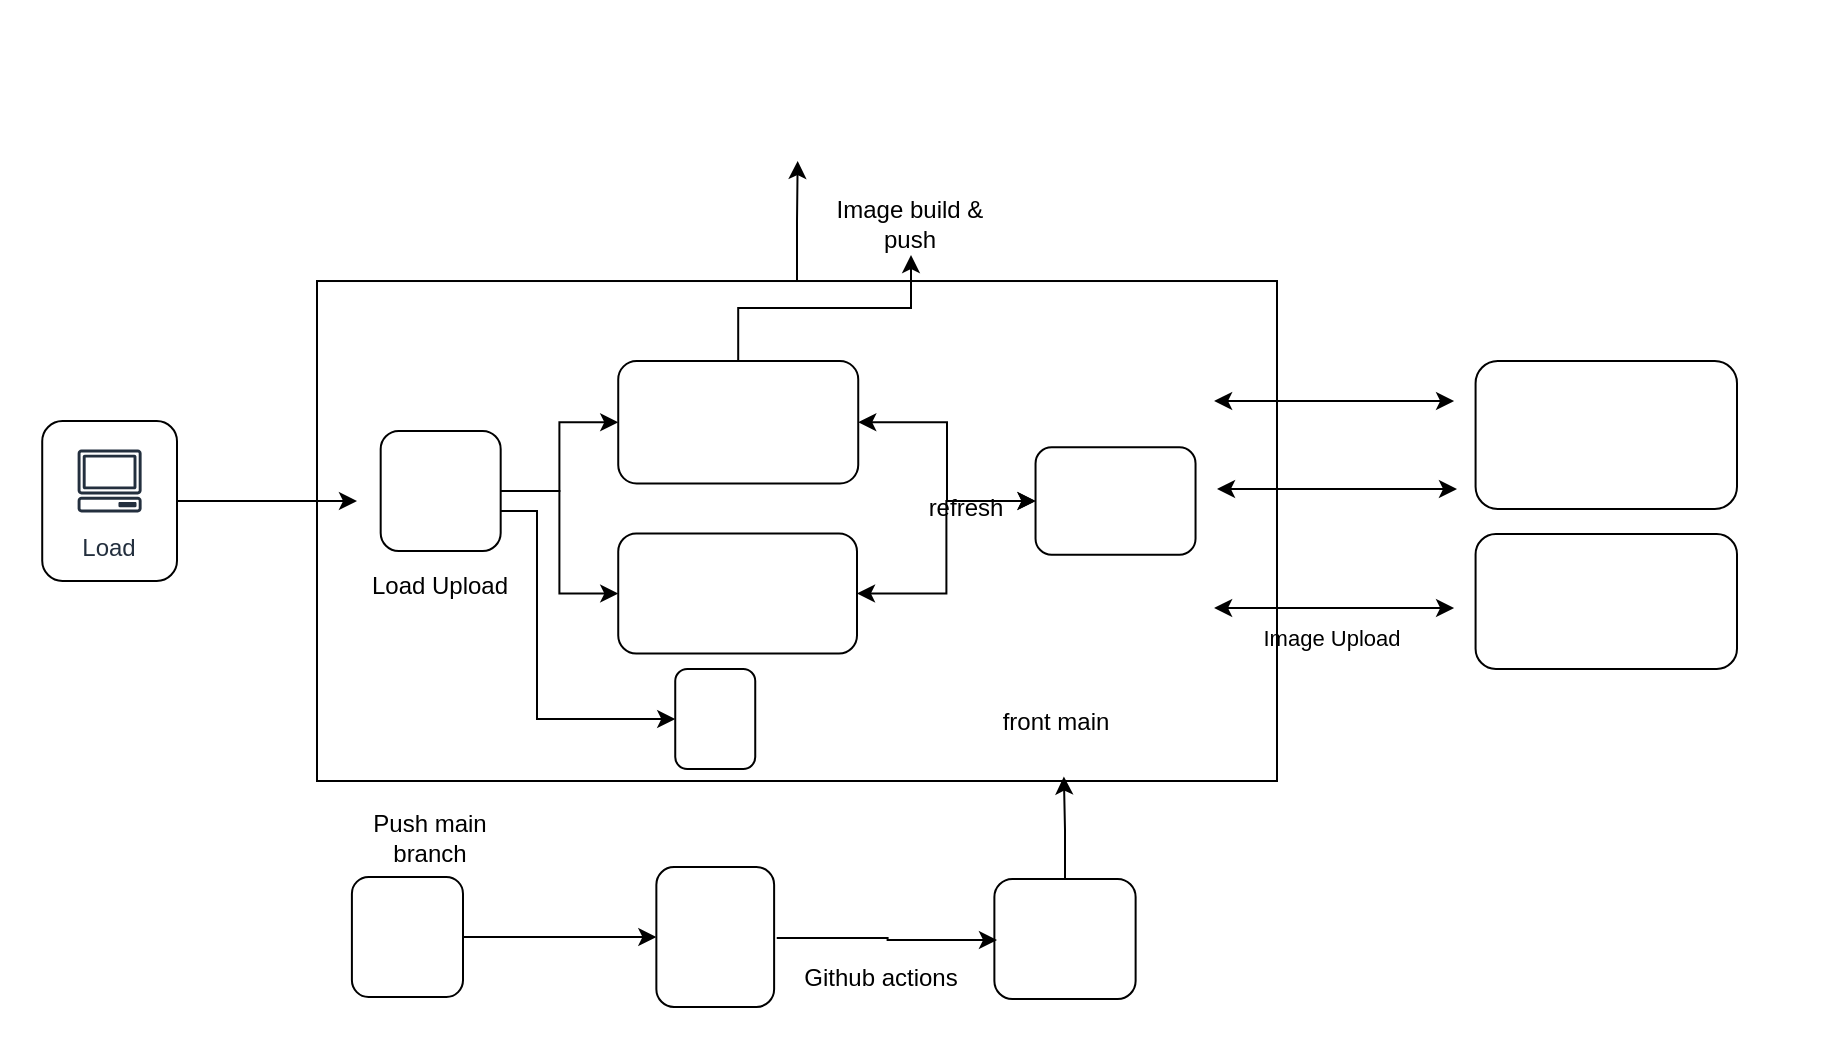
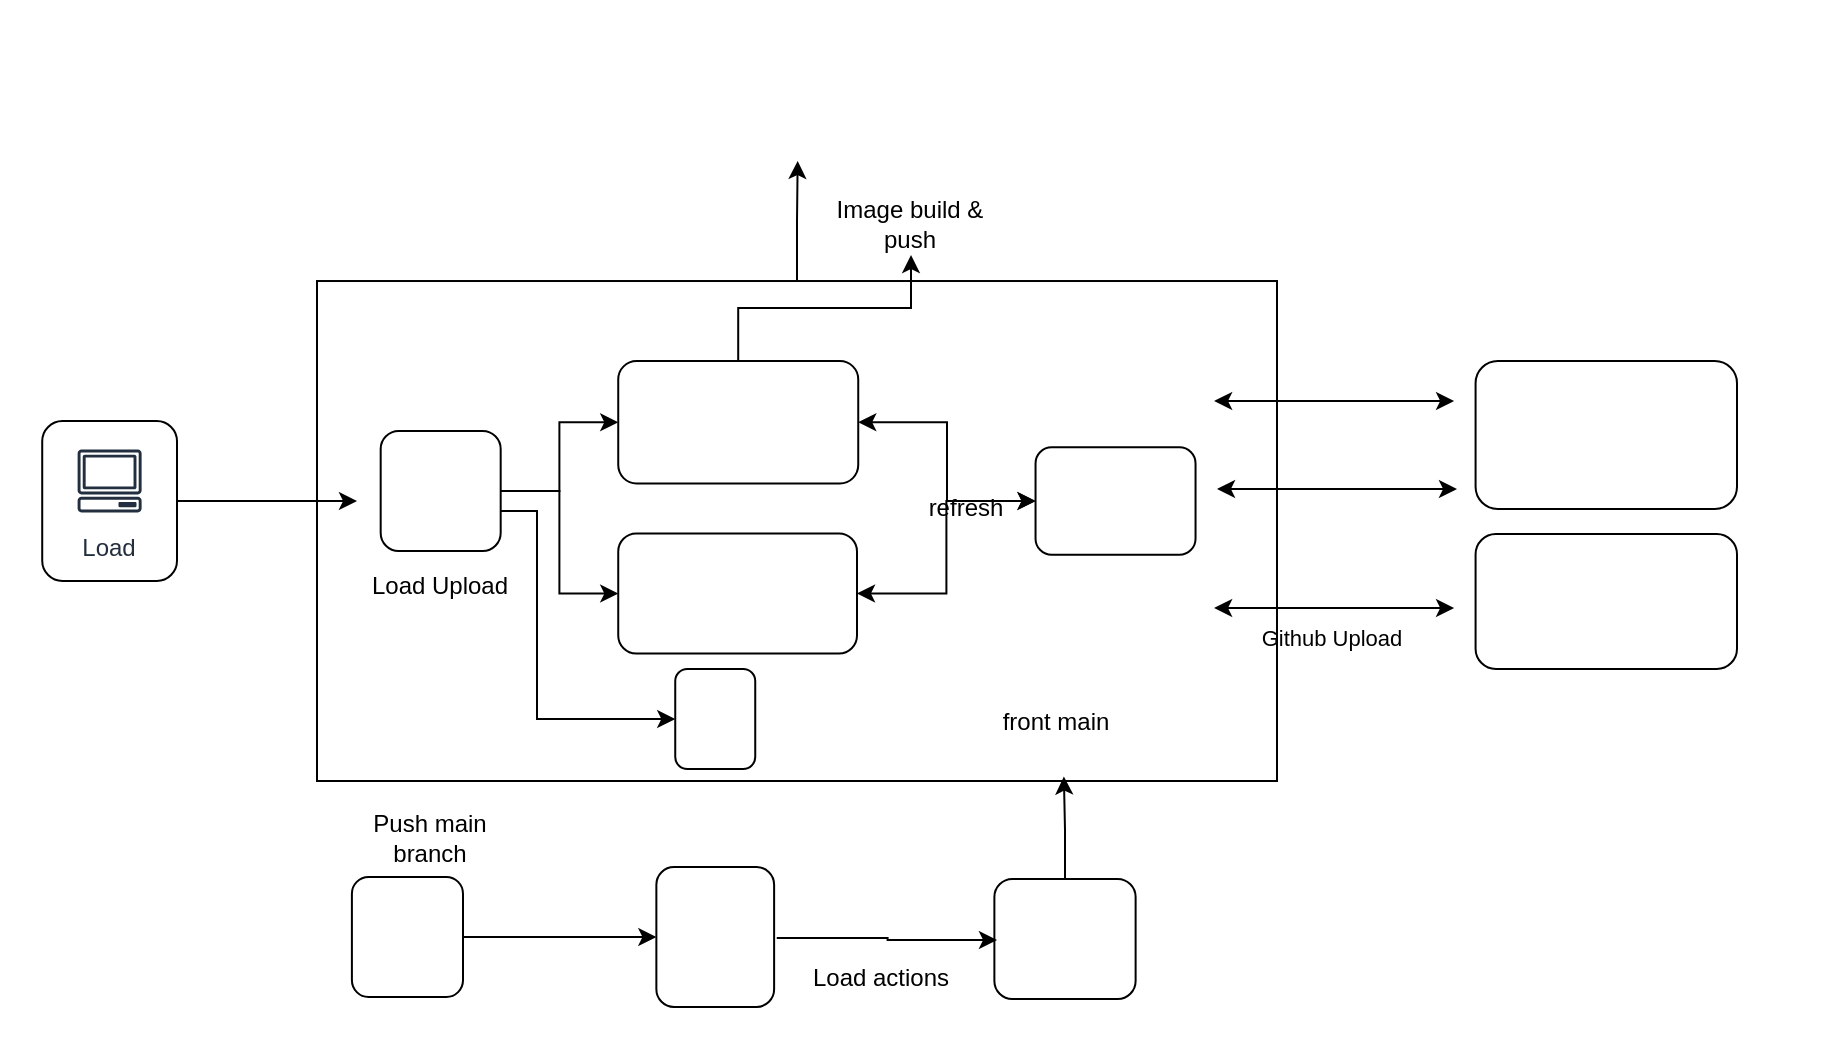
node "Image Upload": label "Image Upload" -> "Github Upload"
node "Github actions": label "Github actions" -> "Load actions"
